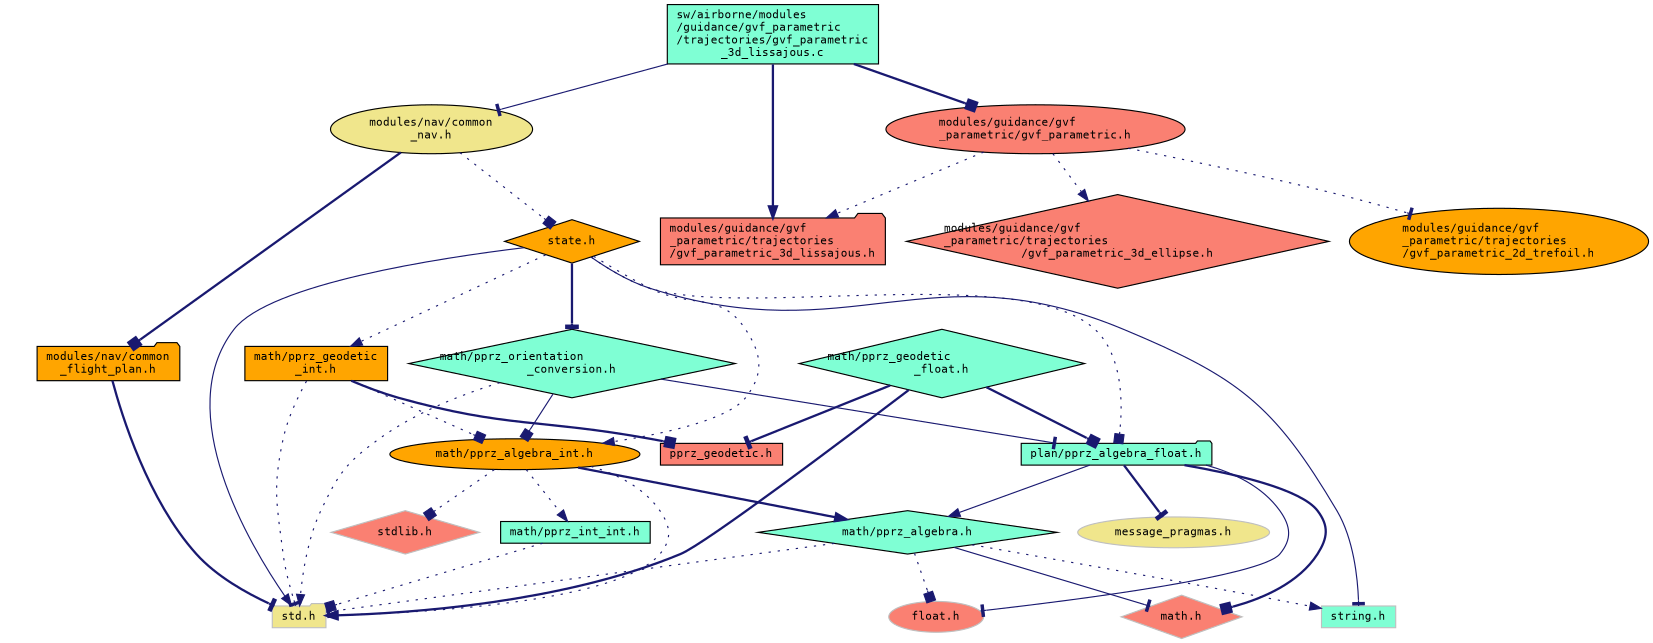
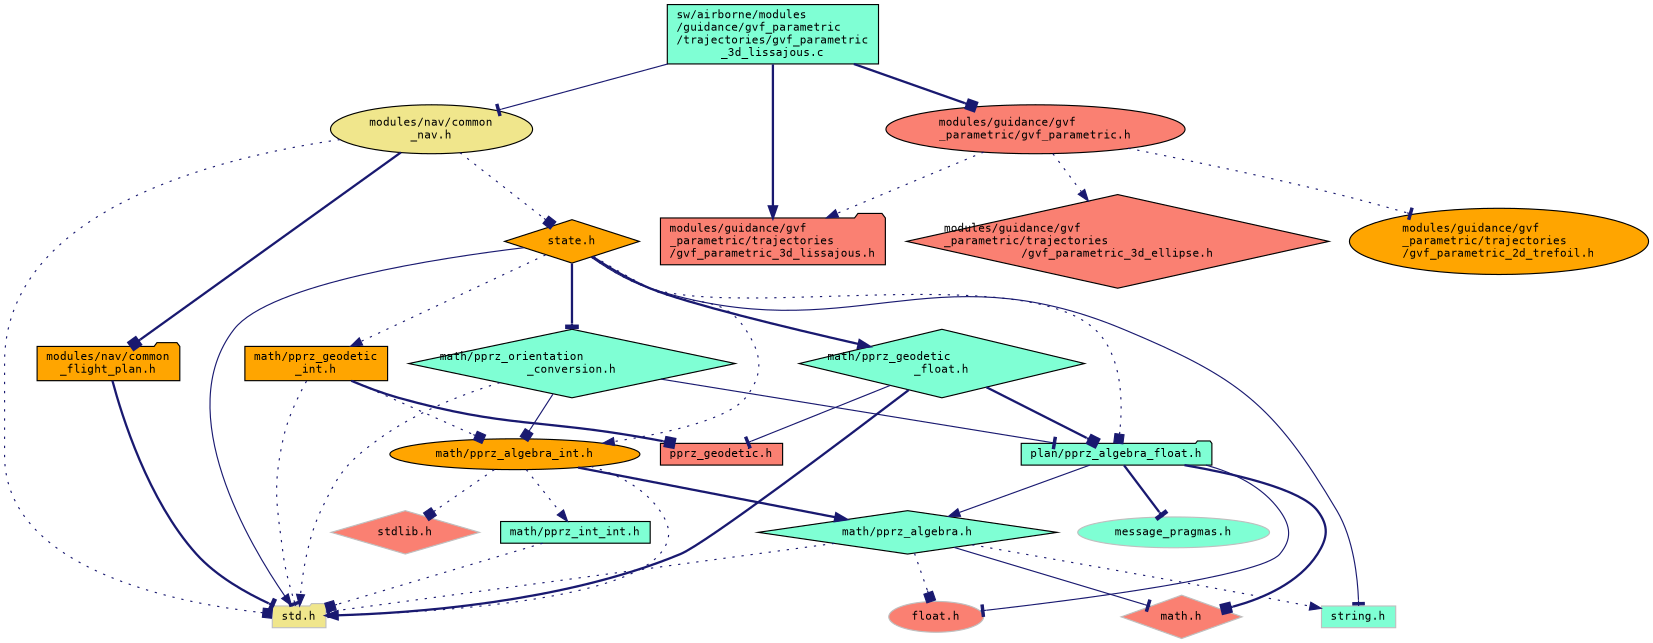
edge "state.h" -> "math/pprz_geodetic _float.h": added
edge "modules/nav/common _nav.h" -> "std.h": added
edge "math/pprz_geodetic _float.h" -> "pprz_geodetic.h": style bold -> solid
node "message_pragmas.h": fillcolor khaki -> aquamarine
